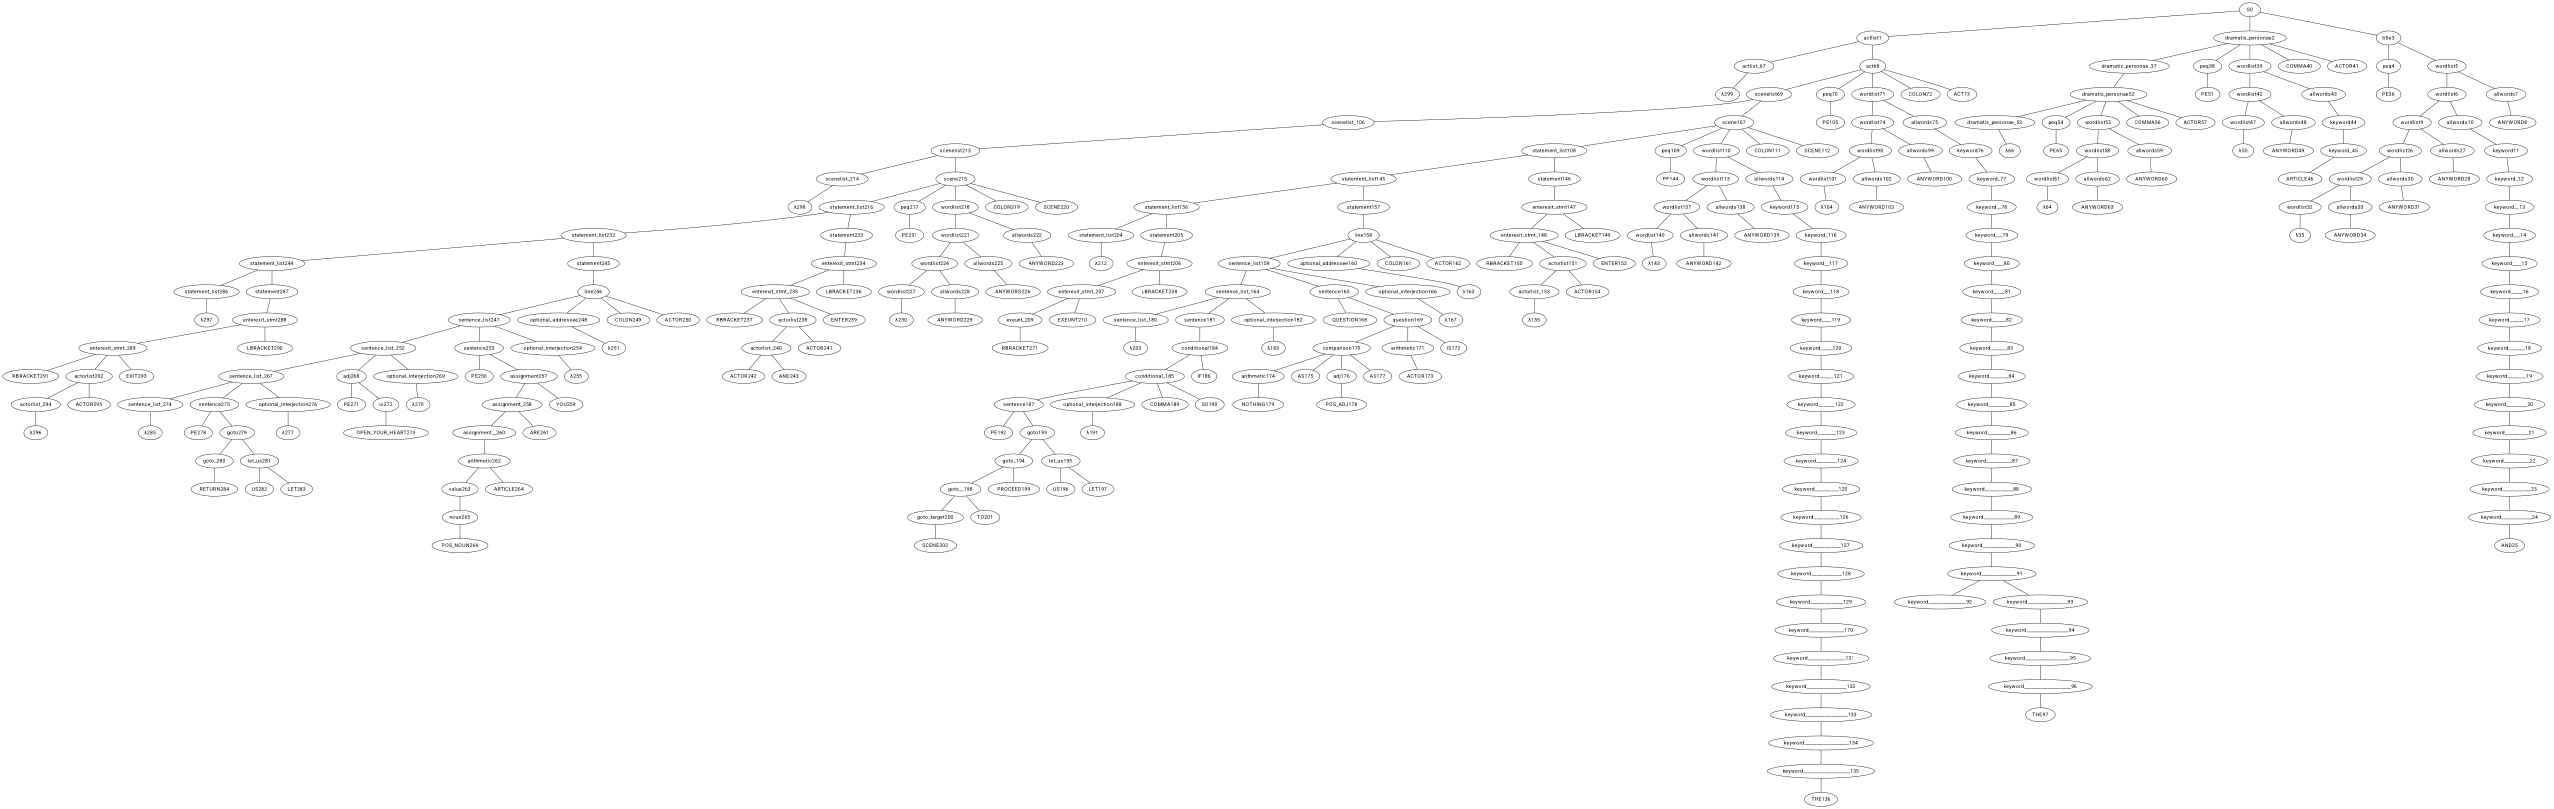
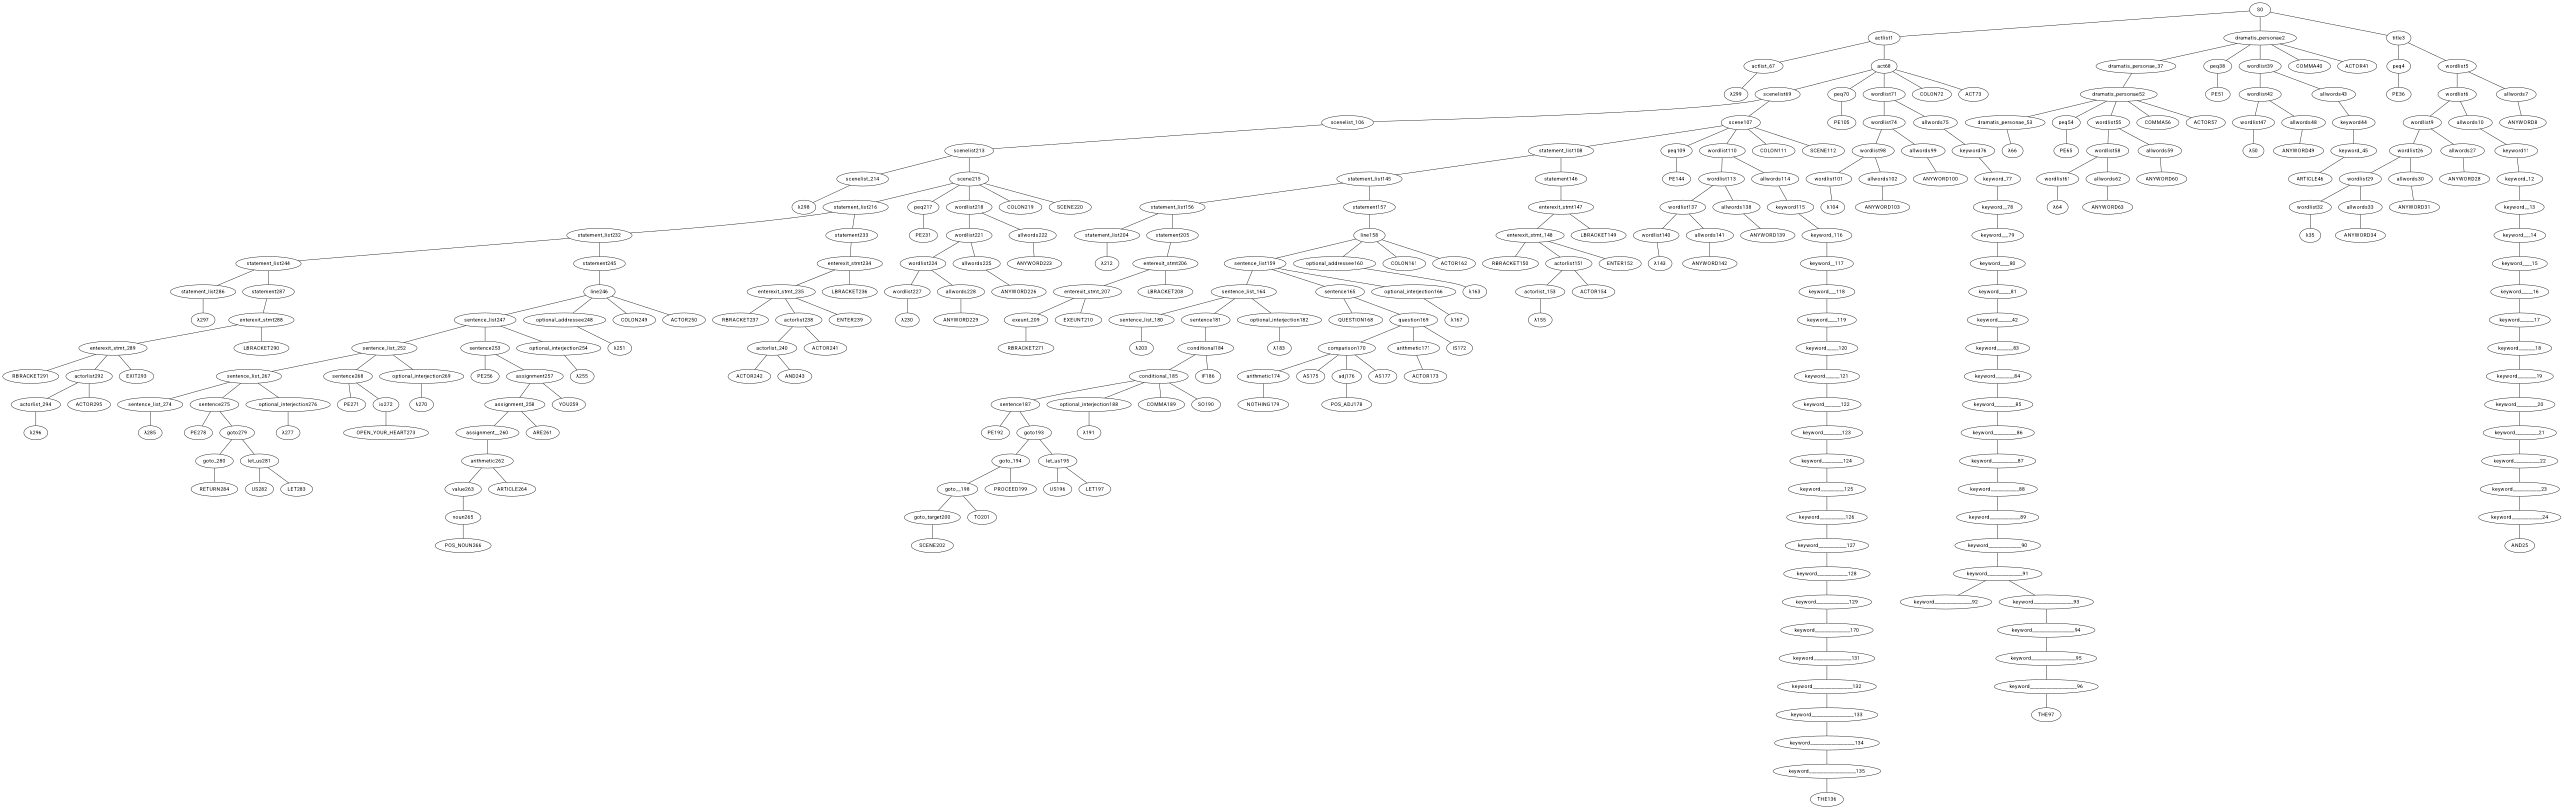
node "keyword______82": label "keyword______82" -> "keyword______42"
node "adj268": label "adj268" -> "sentence268"
